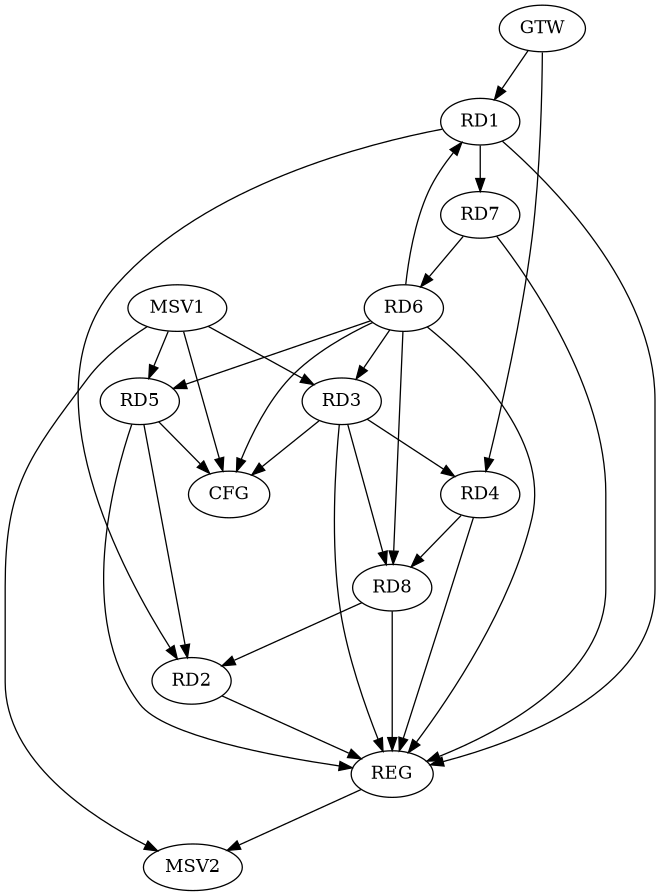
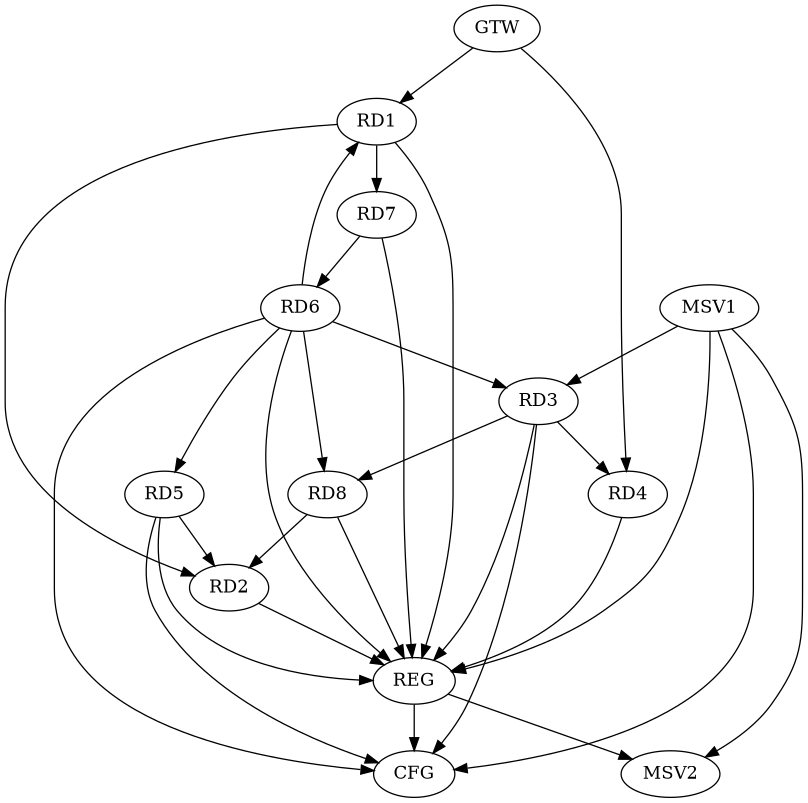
edge "MSV1" -> "RD5": now "MSV1" -> "REG"
edge "RD4" -> "RD8": removed
edge "REG" -> "CFG": added
